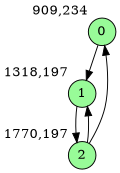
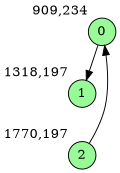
edge "1 1318,197" -> "2 1770,197": removed
edge "2 1770,197" -> "1 1318,197": removed
